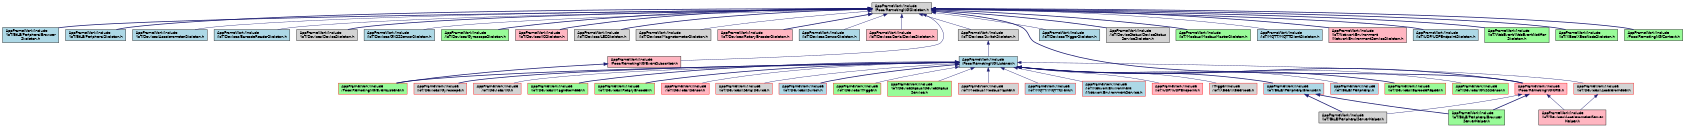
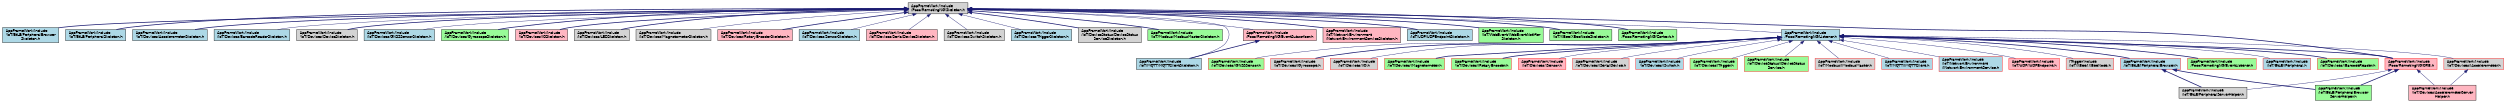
edge "AppFrameWork/include /IoT/Devices/AccelerometerSkeleton.h" -> "AppFrameWork/include /Poco/RemotingNG/Skeleton.h": style solid -> bold
edge "AppFrameWork/include /Poco/RemotingNG/Listener.h" -> "AppFrameWork/include /IoT/Devices/SwitchSkeleton.h": now "AppFrameWork/include /Poco/RemotingNG/Listener.h" -> "AppFrameWork/include /Poco/RemotingNG/Skeleton.h"
edge "AppFrameWork/include /Poco/RemotingNG/EventListener.h" -> "AppFrameWork/include /Poco/RemotingNG/EventSubscriber.h": now "AppFrameWork/include /IoT/MQTT/MQTTClientSkeleton.h" -> "AppFrameWork/include /Poco/RemotingNG/EventSubscriber.h"
edge "AppFrameWork/include /IoT/Devices/ISwitch.h" -> "AppFrameWork/include /Poco/RemotingNG/Listener.h": style bold -> solid
